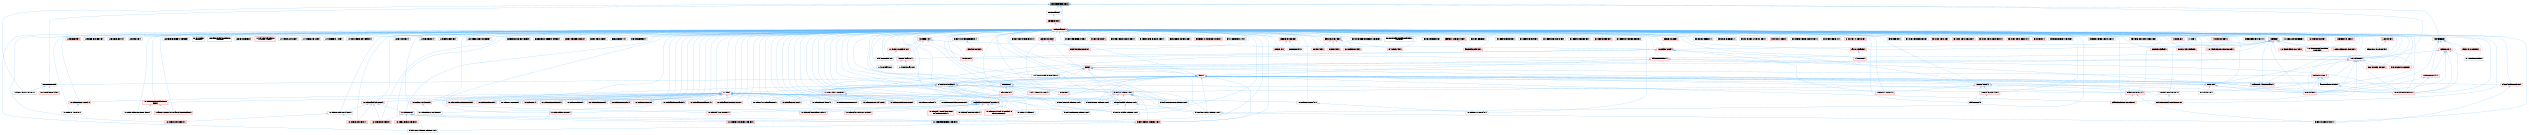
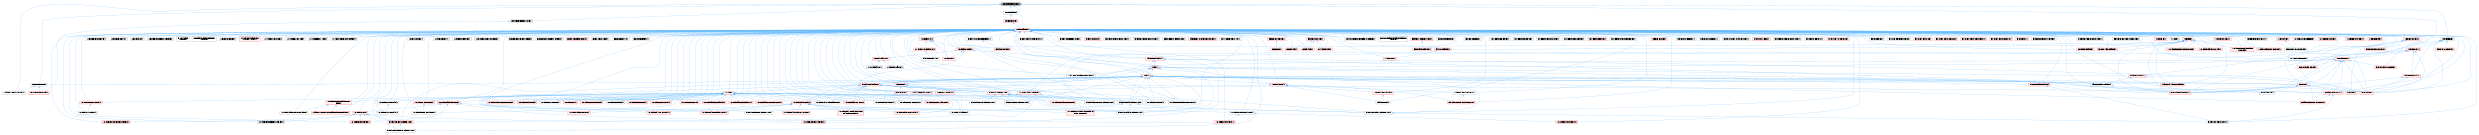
node "RemoteObjectPathName.h": added
node "DataLayerUtils.h": removed
node "CurvedStairBuilder.h": removed
node "K2EditablePinBase_CallFunction.h": label "K2EditablePinBase_CallFunction.h" -> "K2Node_CallFunction.h"
